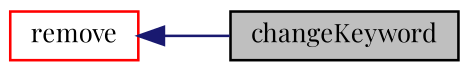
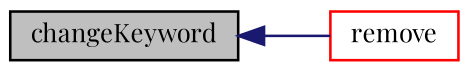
edge "changeKeyword" -> "remove": reversed
